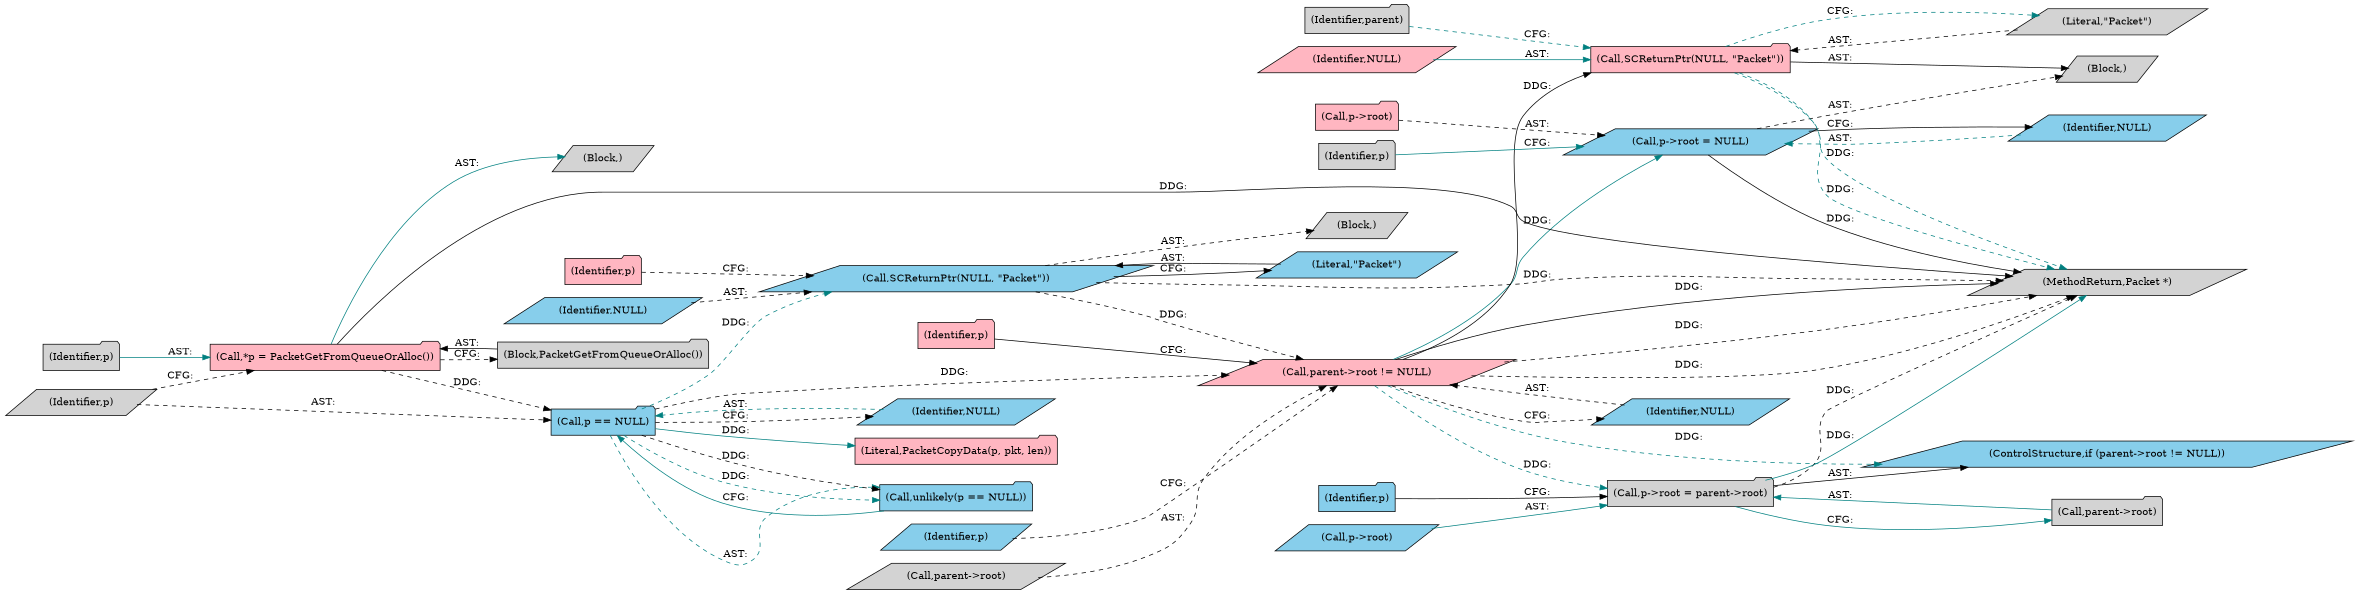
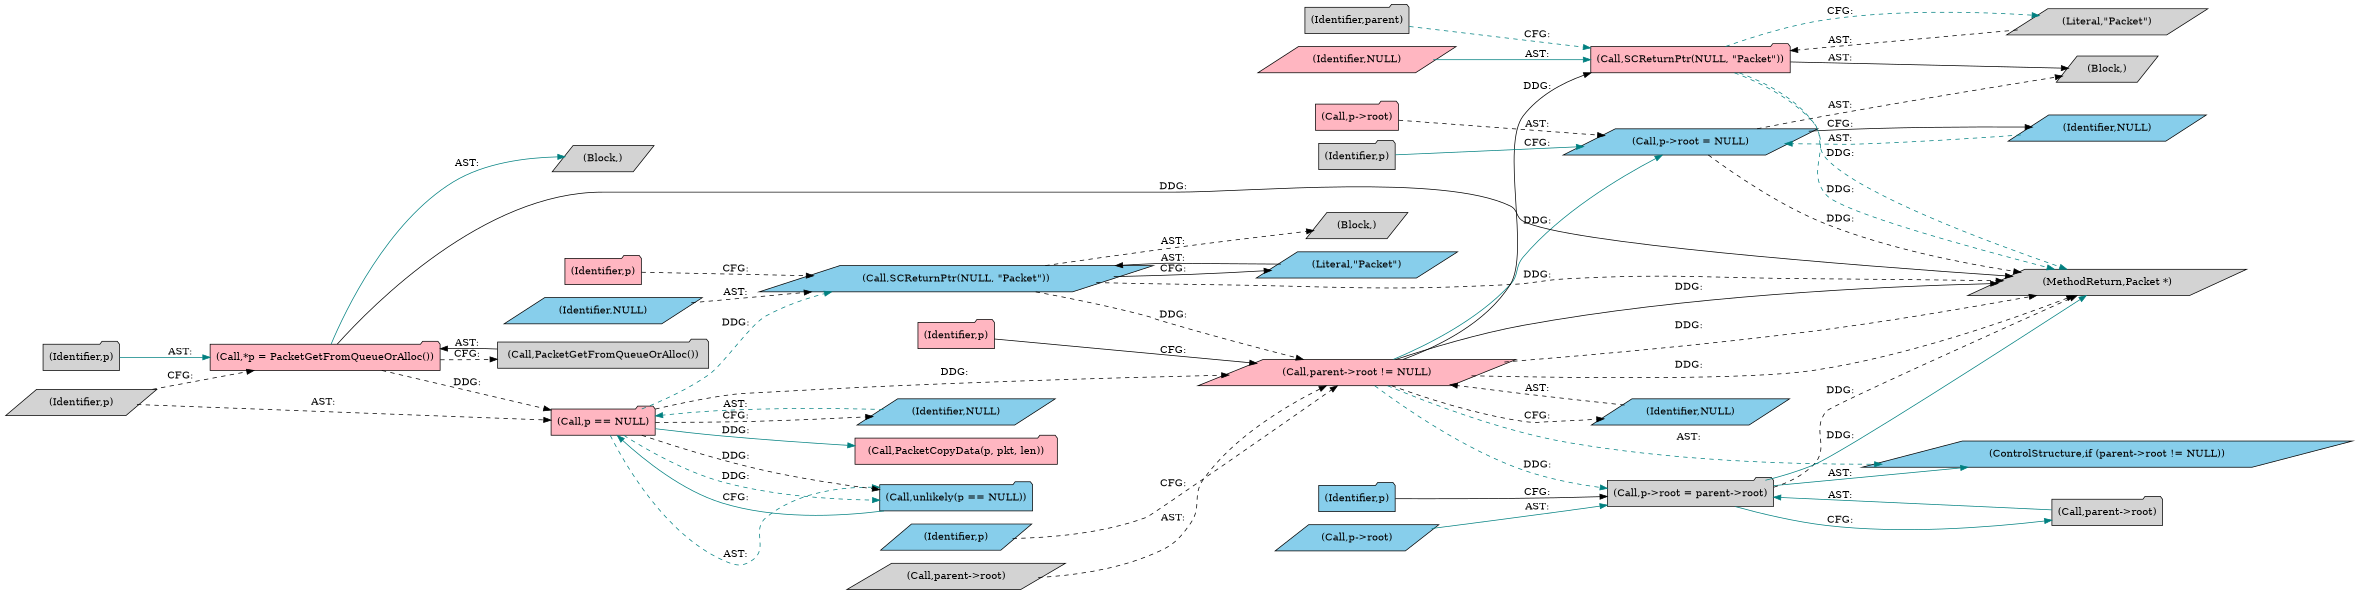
edge "(Call,p->root = NULL)" -> "(MethodReturn,Packet *)": style solid -> dashed
node "(Block,PacketGetFromQueueOrAlloc())": label "(Block,PacketGetFromQueueOrAlloc())" -> "(Call,PacketGetFromQueueOrAlloc())"
node "(Call,p == NULL)": fillcolor skyblue -> lightpink
edge "(Call,parent->root != NULL)" -> "(ControlStructure,if (parent->root != NULL))": label "DDG: " -> "AST: "
node "(Literal,PacketCopyData(p, pkt, len))": label "(Literal,PacketCopyData(p, pkt, len))" -> "(Call,PacketCopyData(p, pkt, len))"
edge "(Call,p->root = parent->root)" -> "(ControlStructure,if (parent->root != NULL))": color black -> teal
